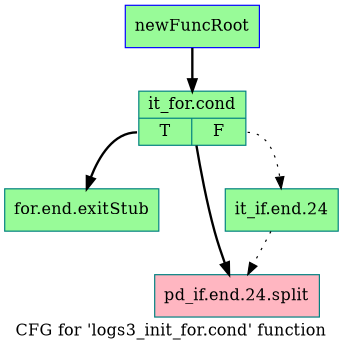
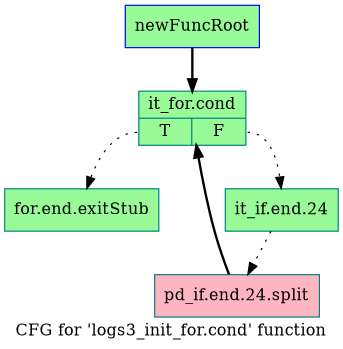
edge "it_for.cond" -> "for.end.exitStub": style bold -> dotted
edge "it_for.cond" -> "pd_if.end.24.split": reversed
